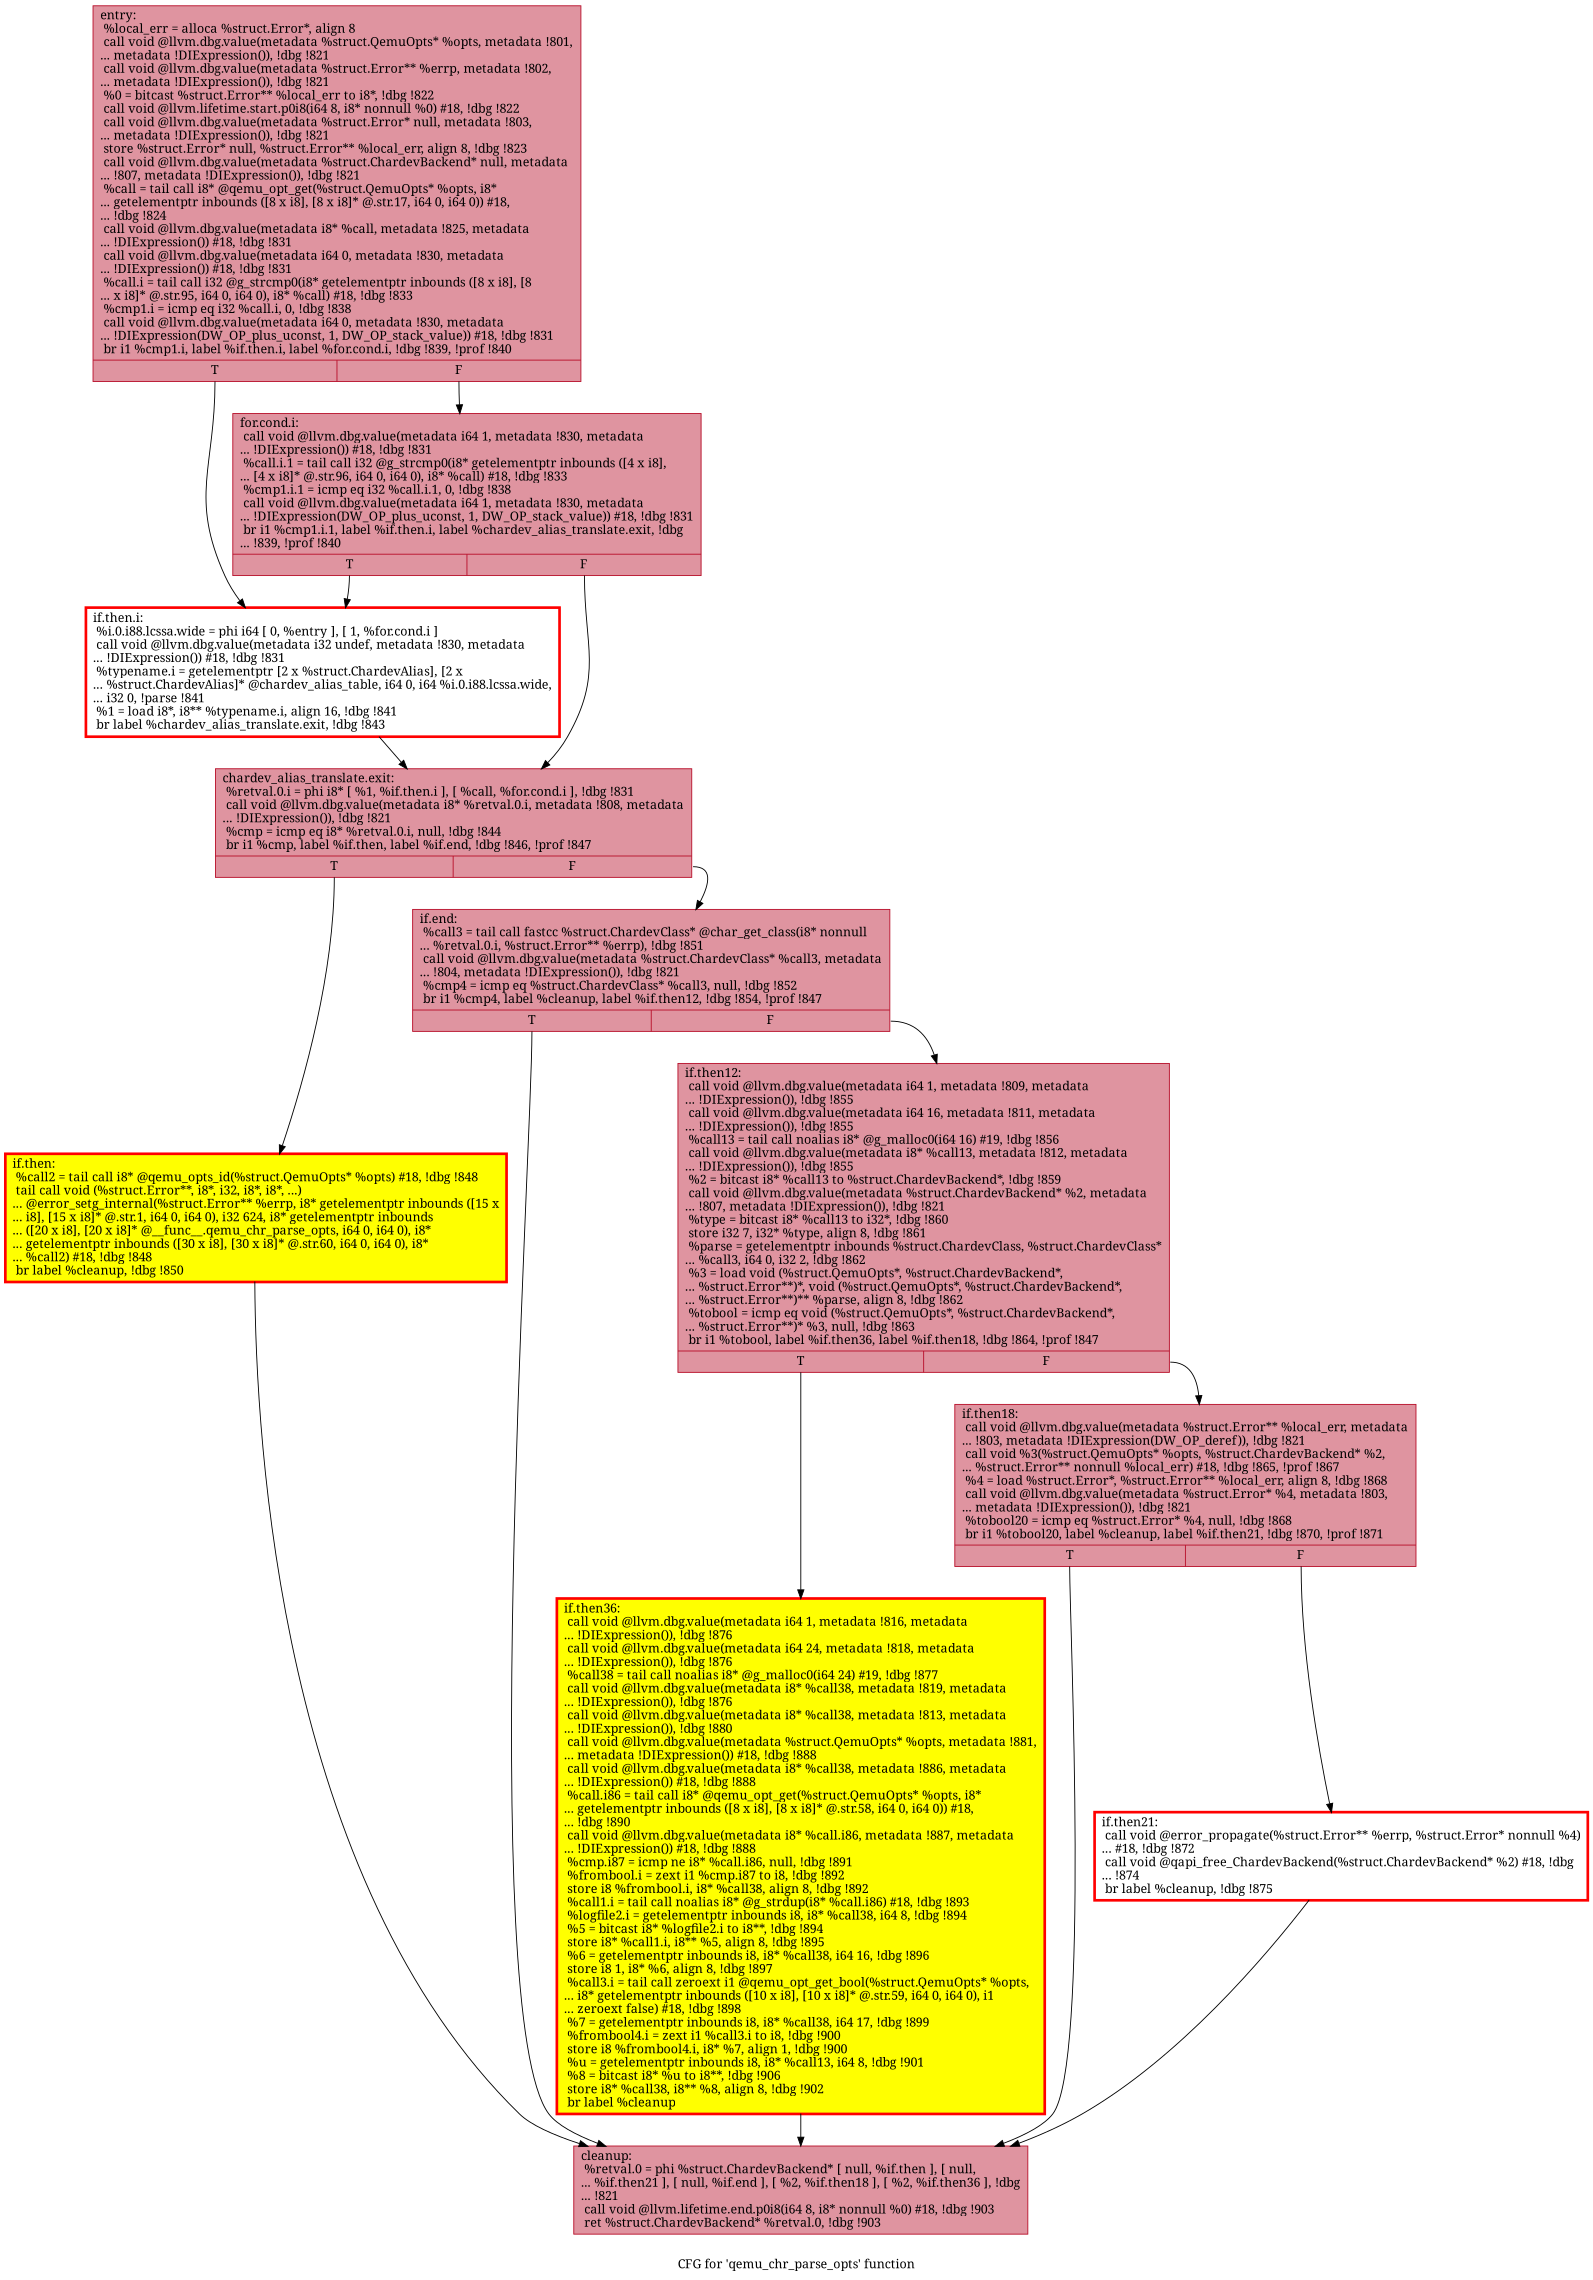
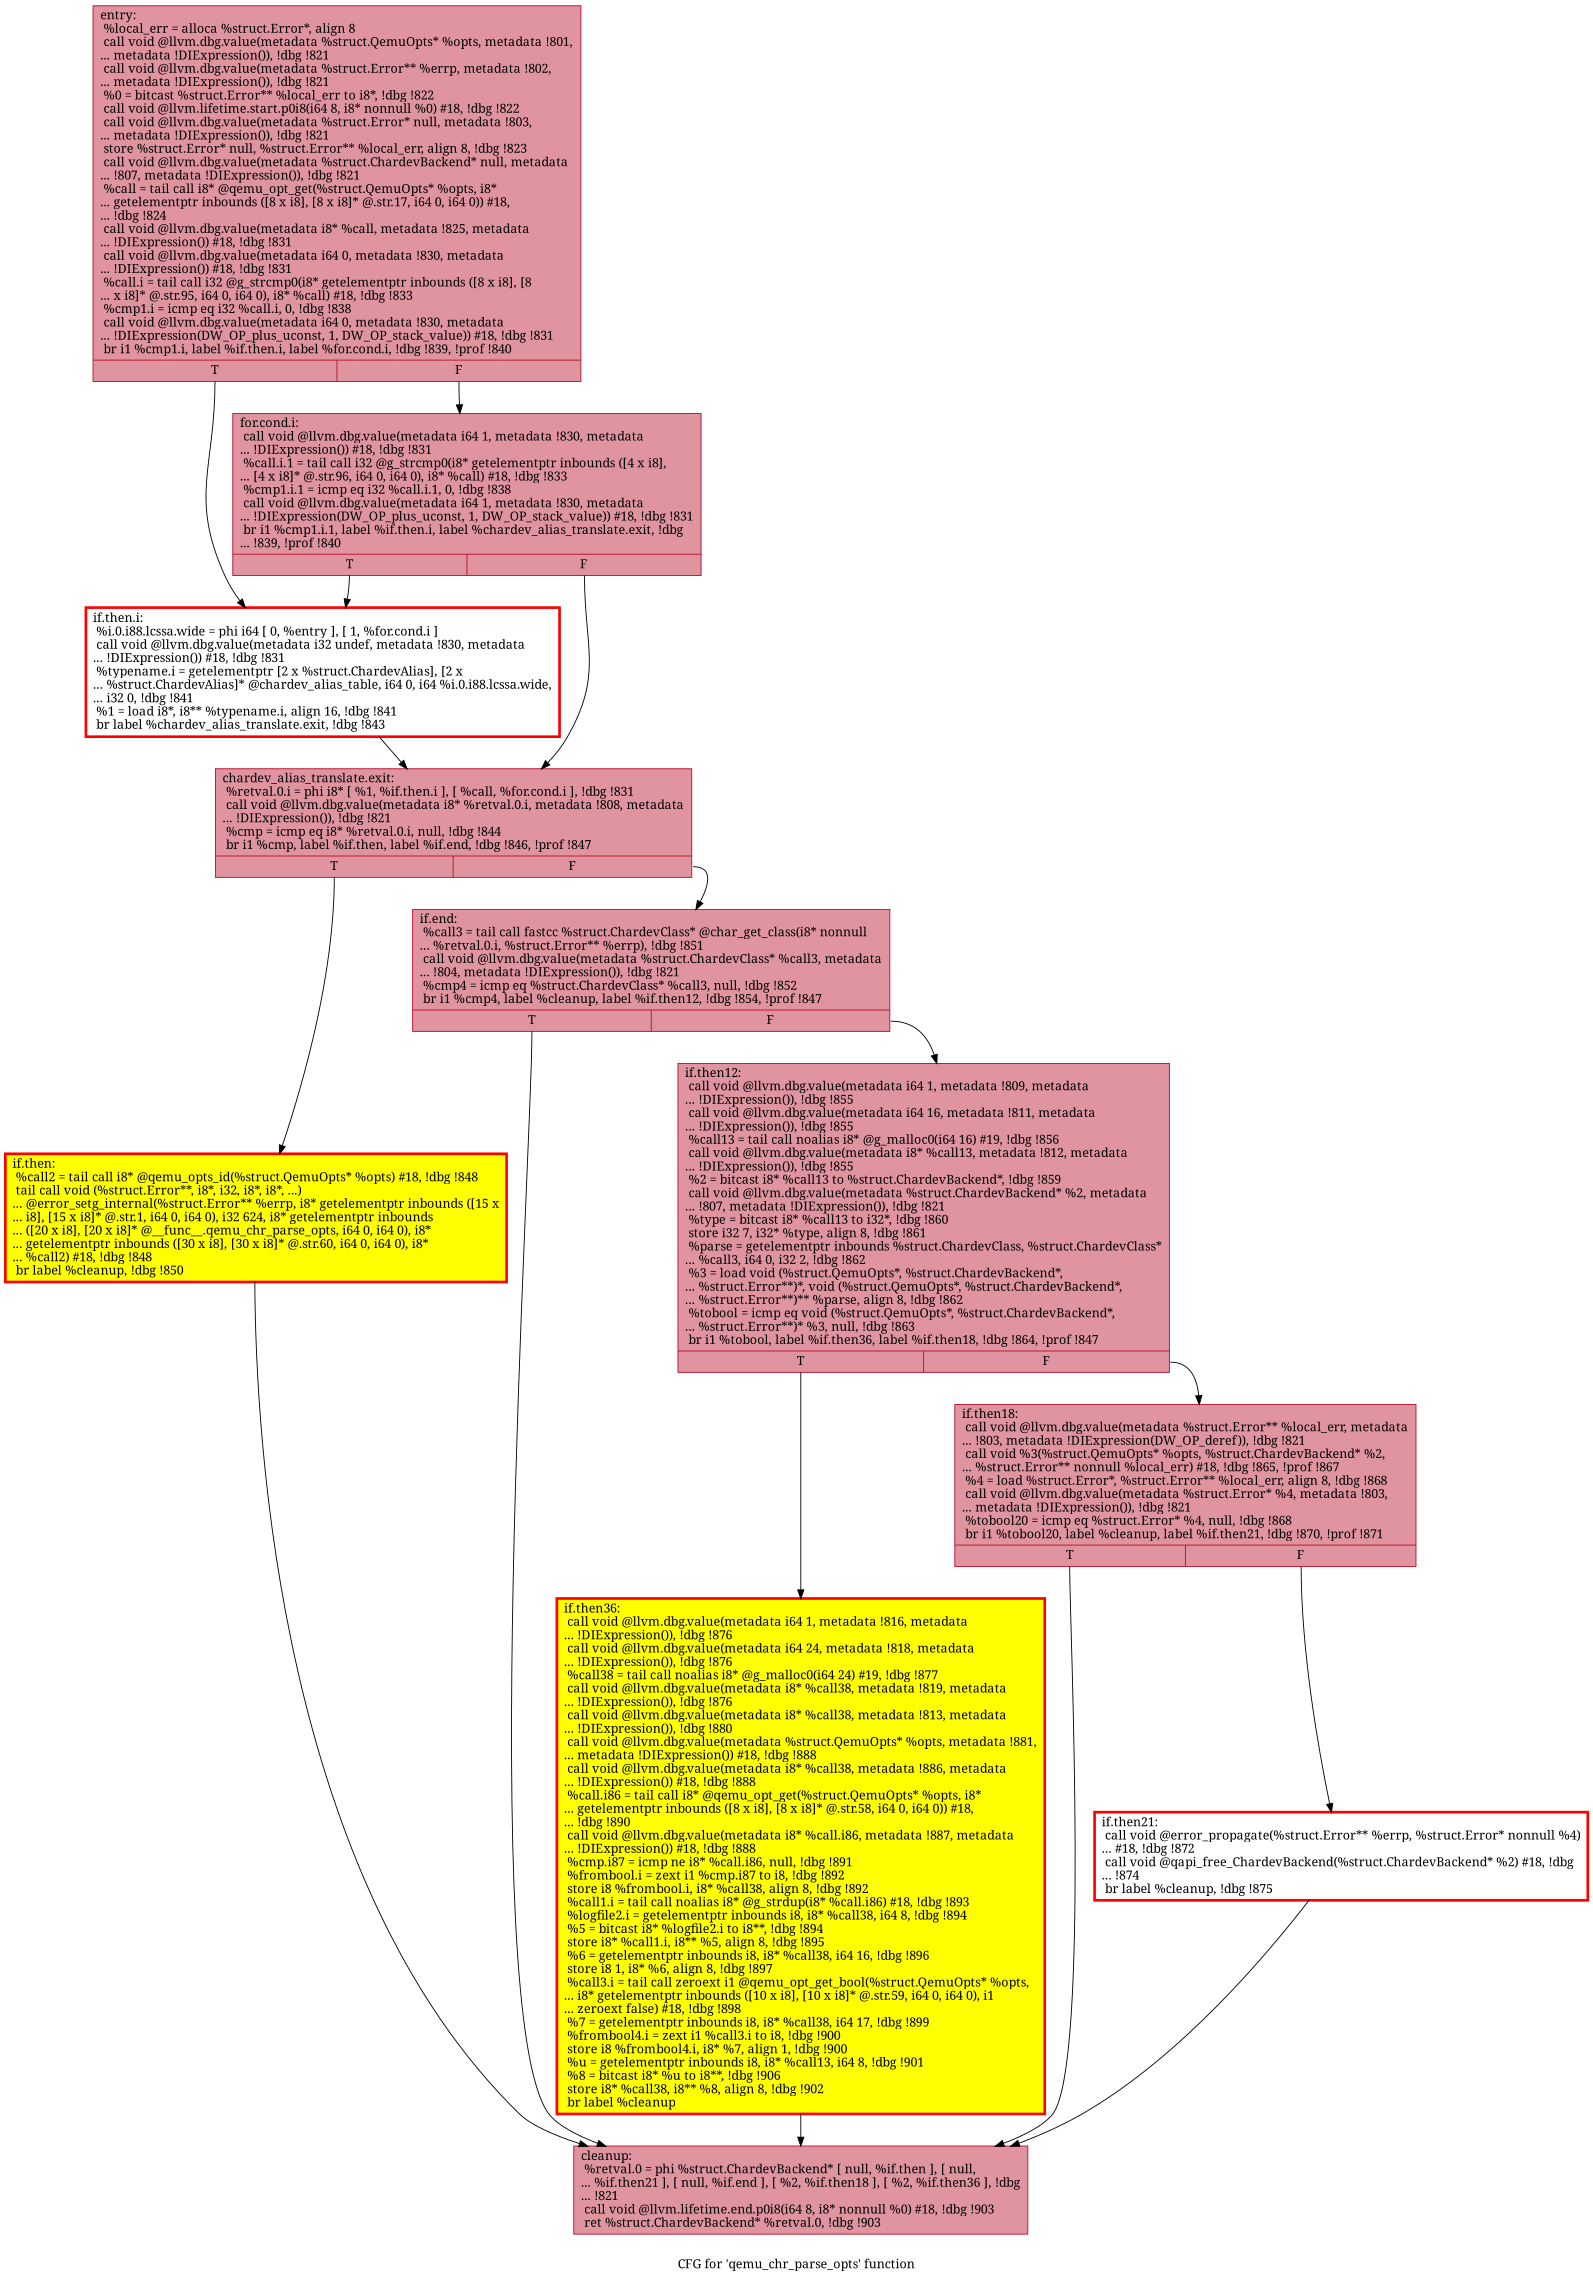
node "if.then.i:": text "... i32 0, !parse !841" -> "... i32 0, !dbg !841"
